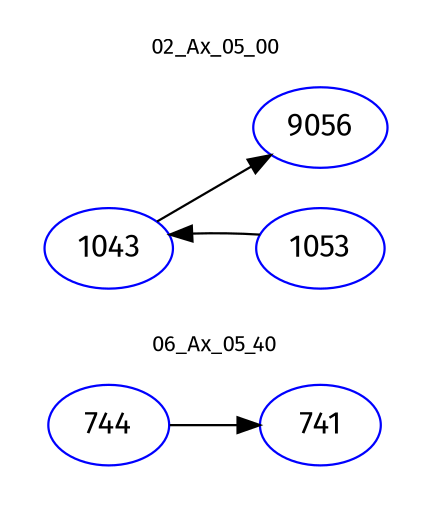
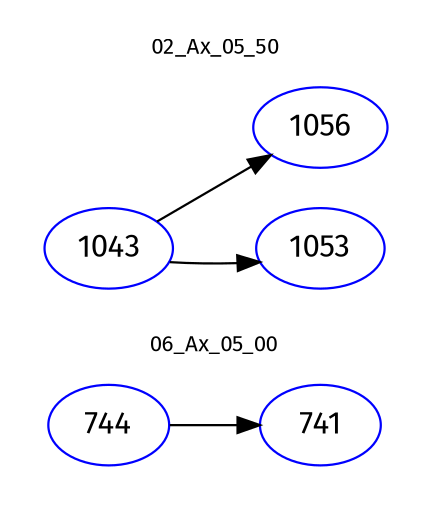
cluster "02_Ax_05_00": label "02_Ax_05_00" -> "02_Ax_05_50"
node "9056": label "9056" -> "1056"
edge "1053" -> "1043": reversed
cluster "06_Ax_05_40": label "06_Ax_05_40" -> "06_Ax_05_00"
